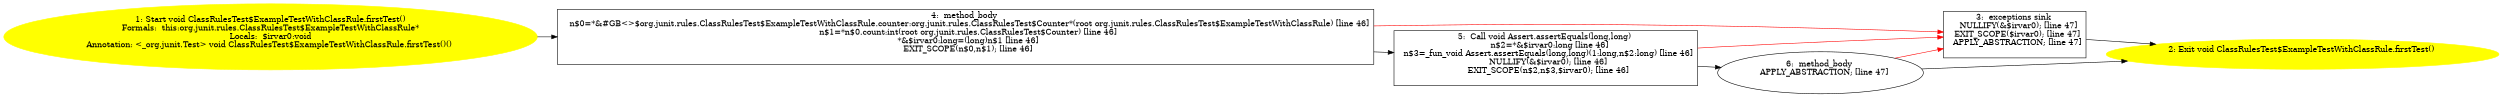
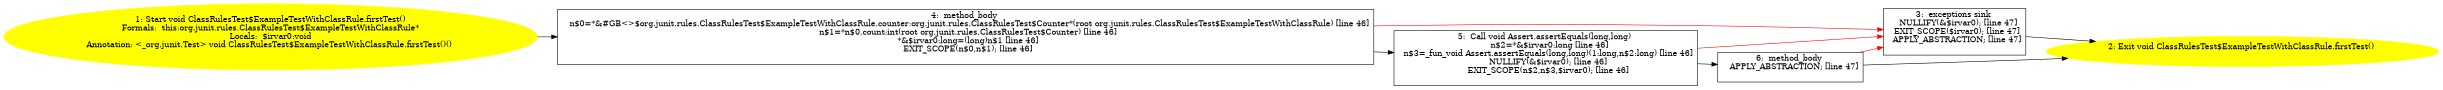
node "6:  method_body APPLY_ABSTRACTION; [line 47]": shape ellipse -> box
